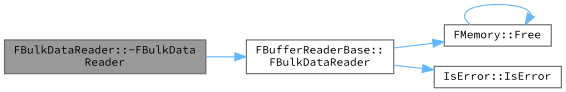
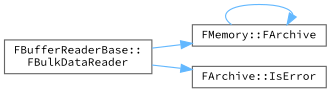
node "FMemory::Free": label "FMemory::Free" -> "FMemory::FArchive"
node "FBulkDataReader::~FBulkData Reader": removed
node "IsError::IsError": label "IsError::IsError" -> "FArchive::IsError"
